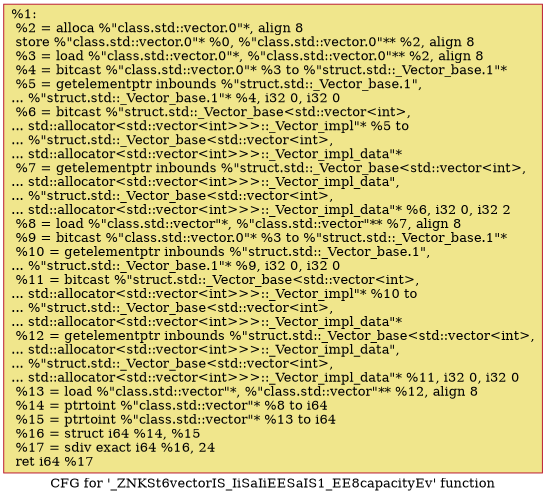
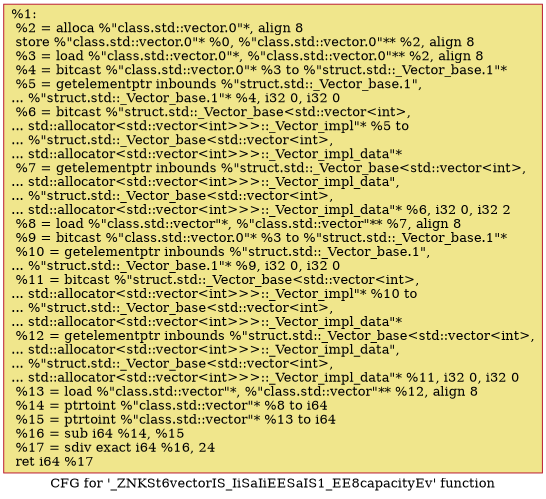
node "%1:": text "%16 = struct i64 %14, %15" -> "%16 = sub i64 %14, %15"
